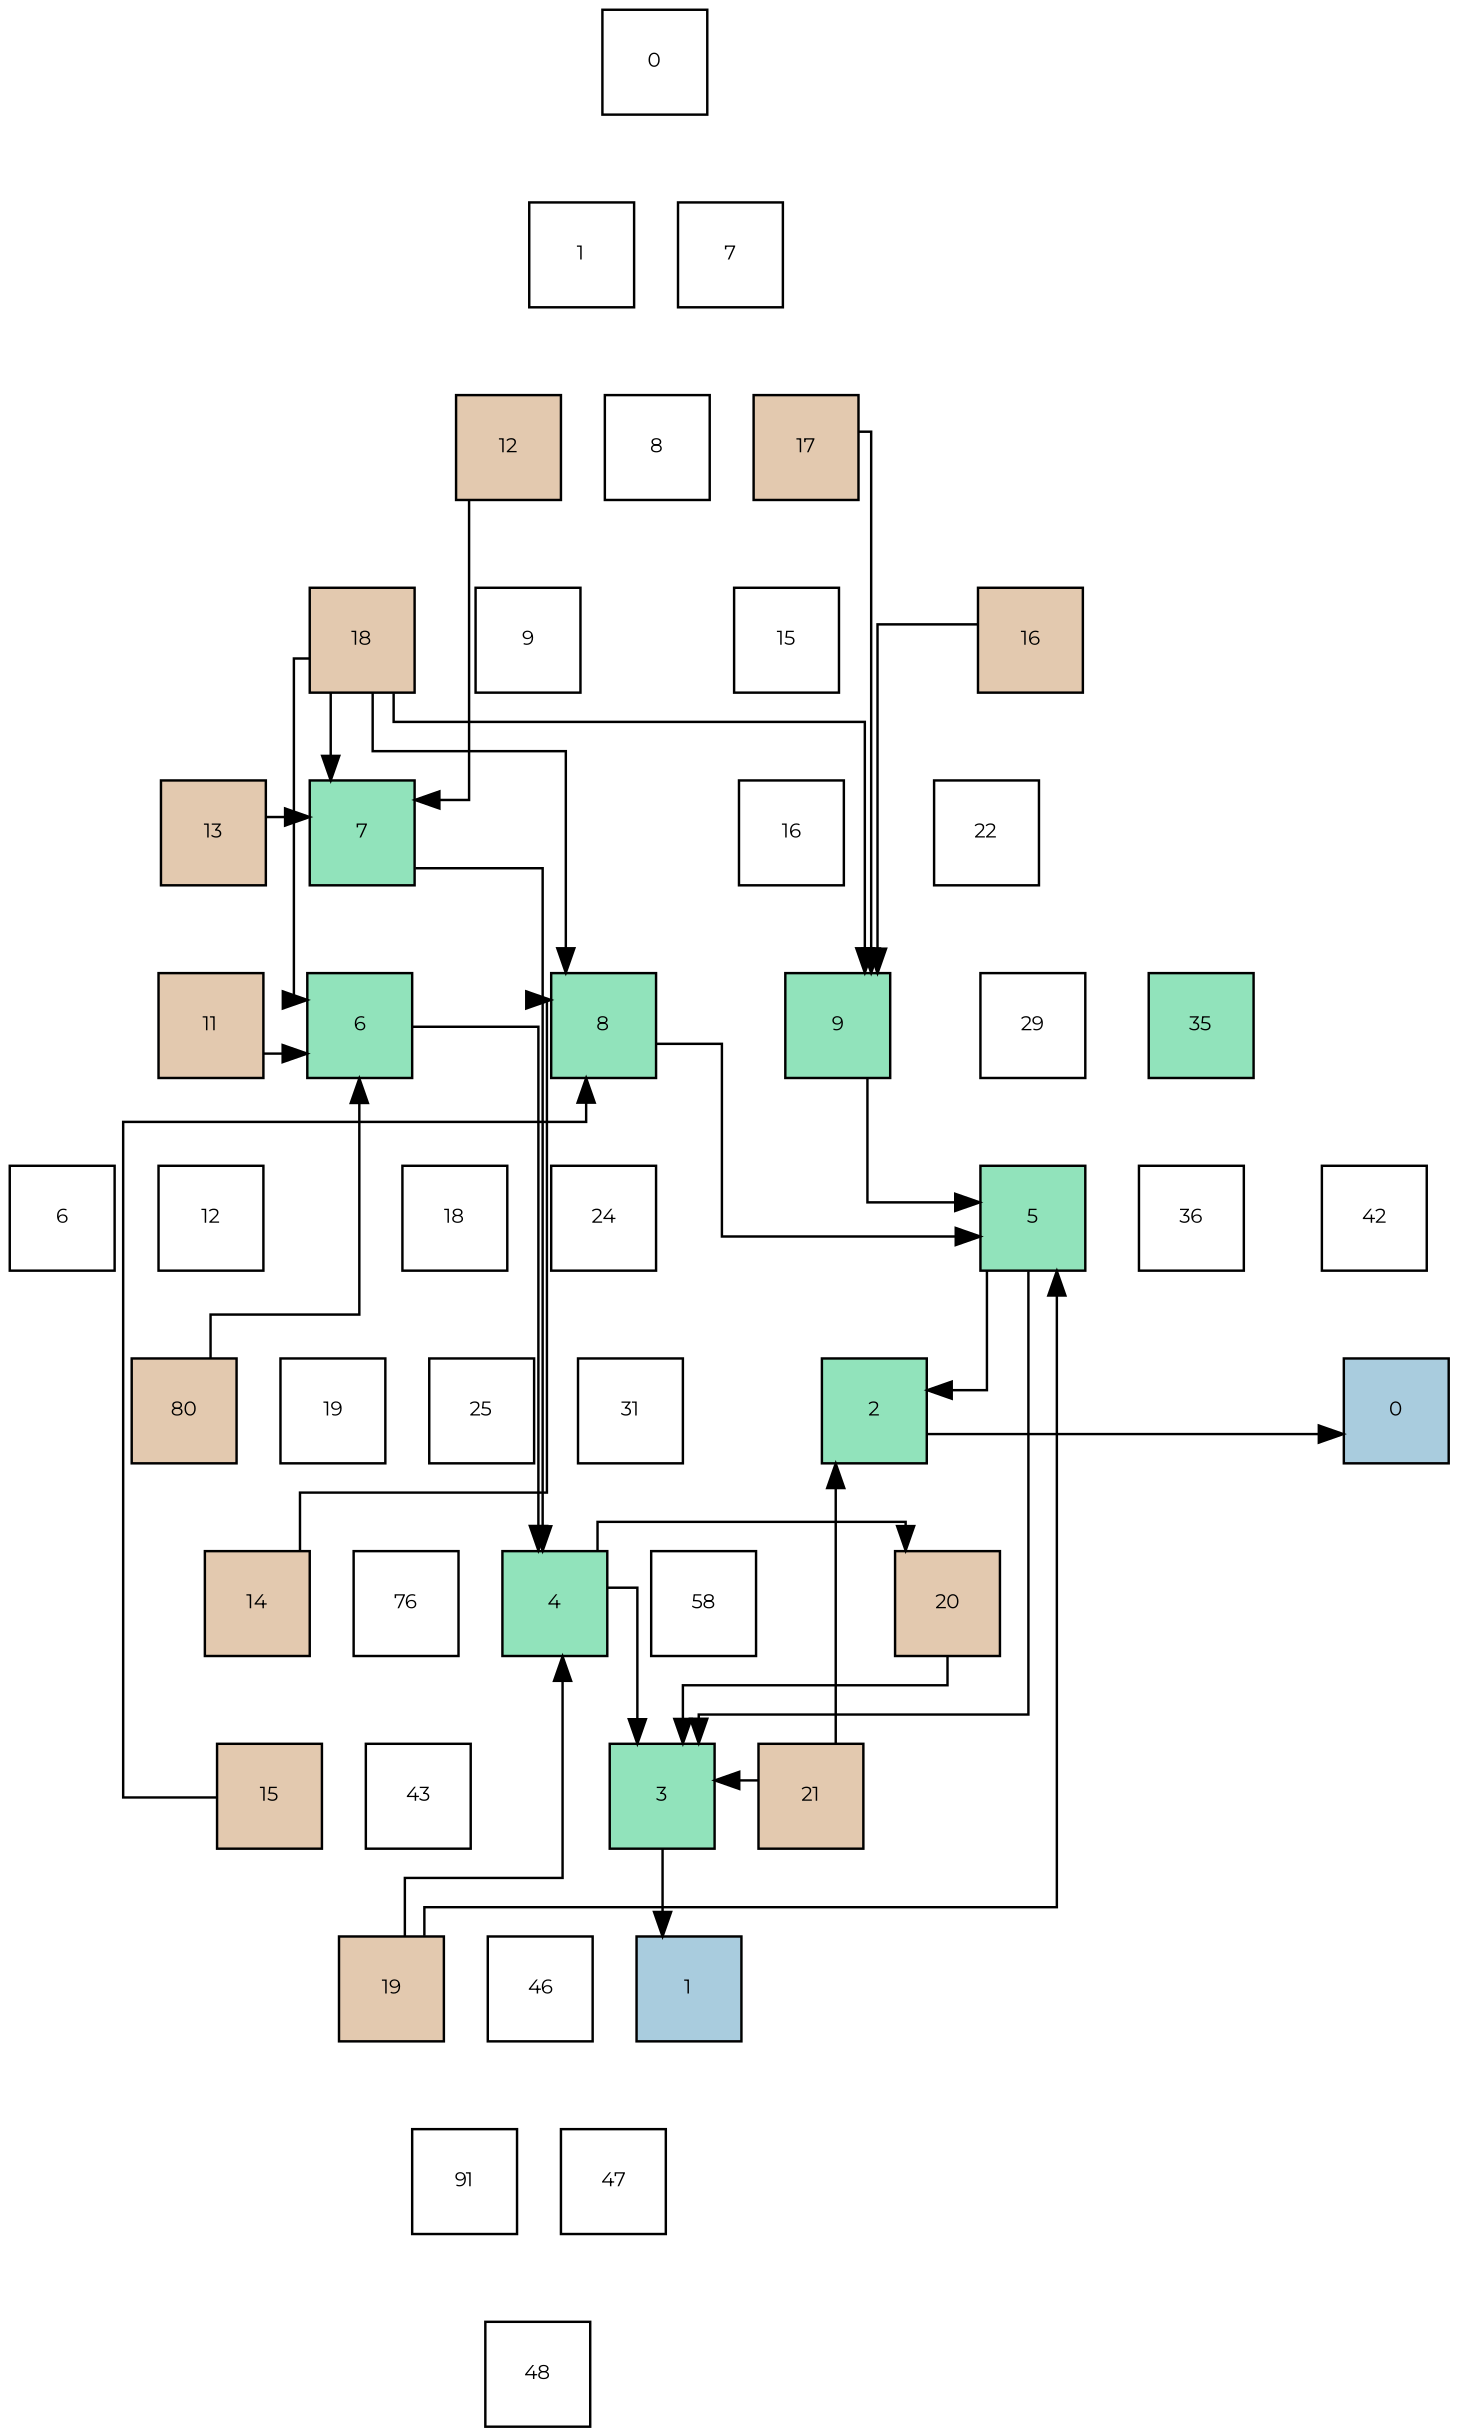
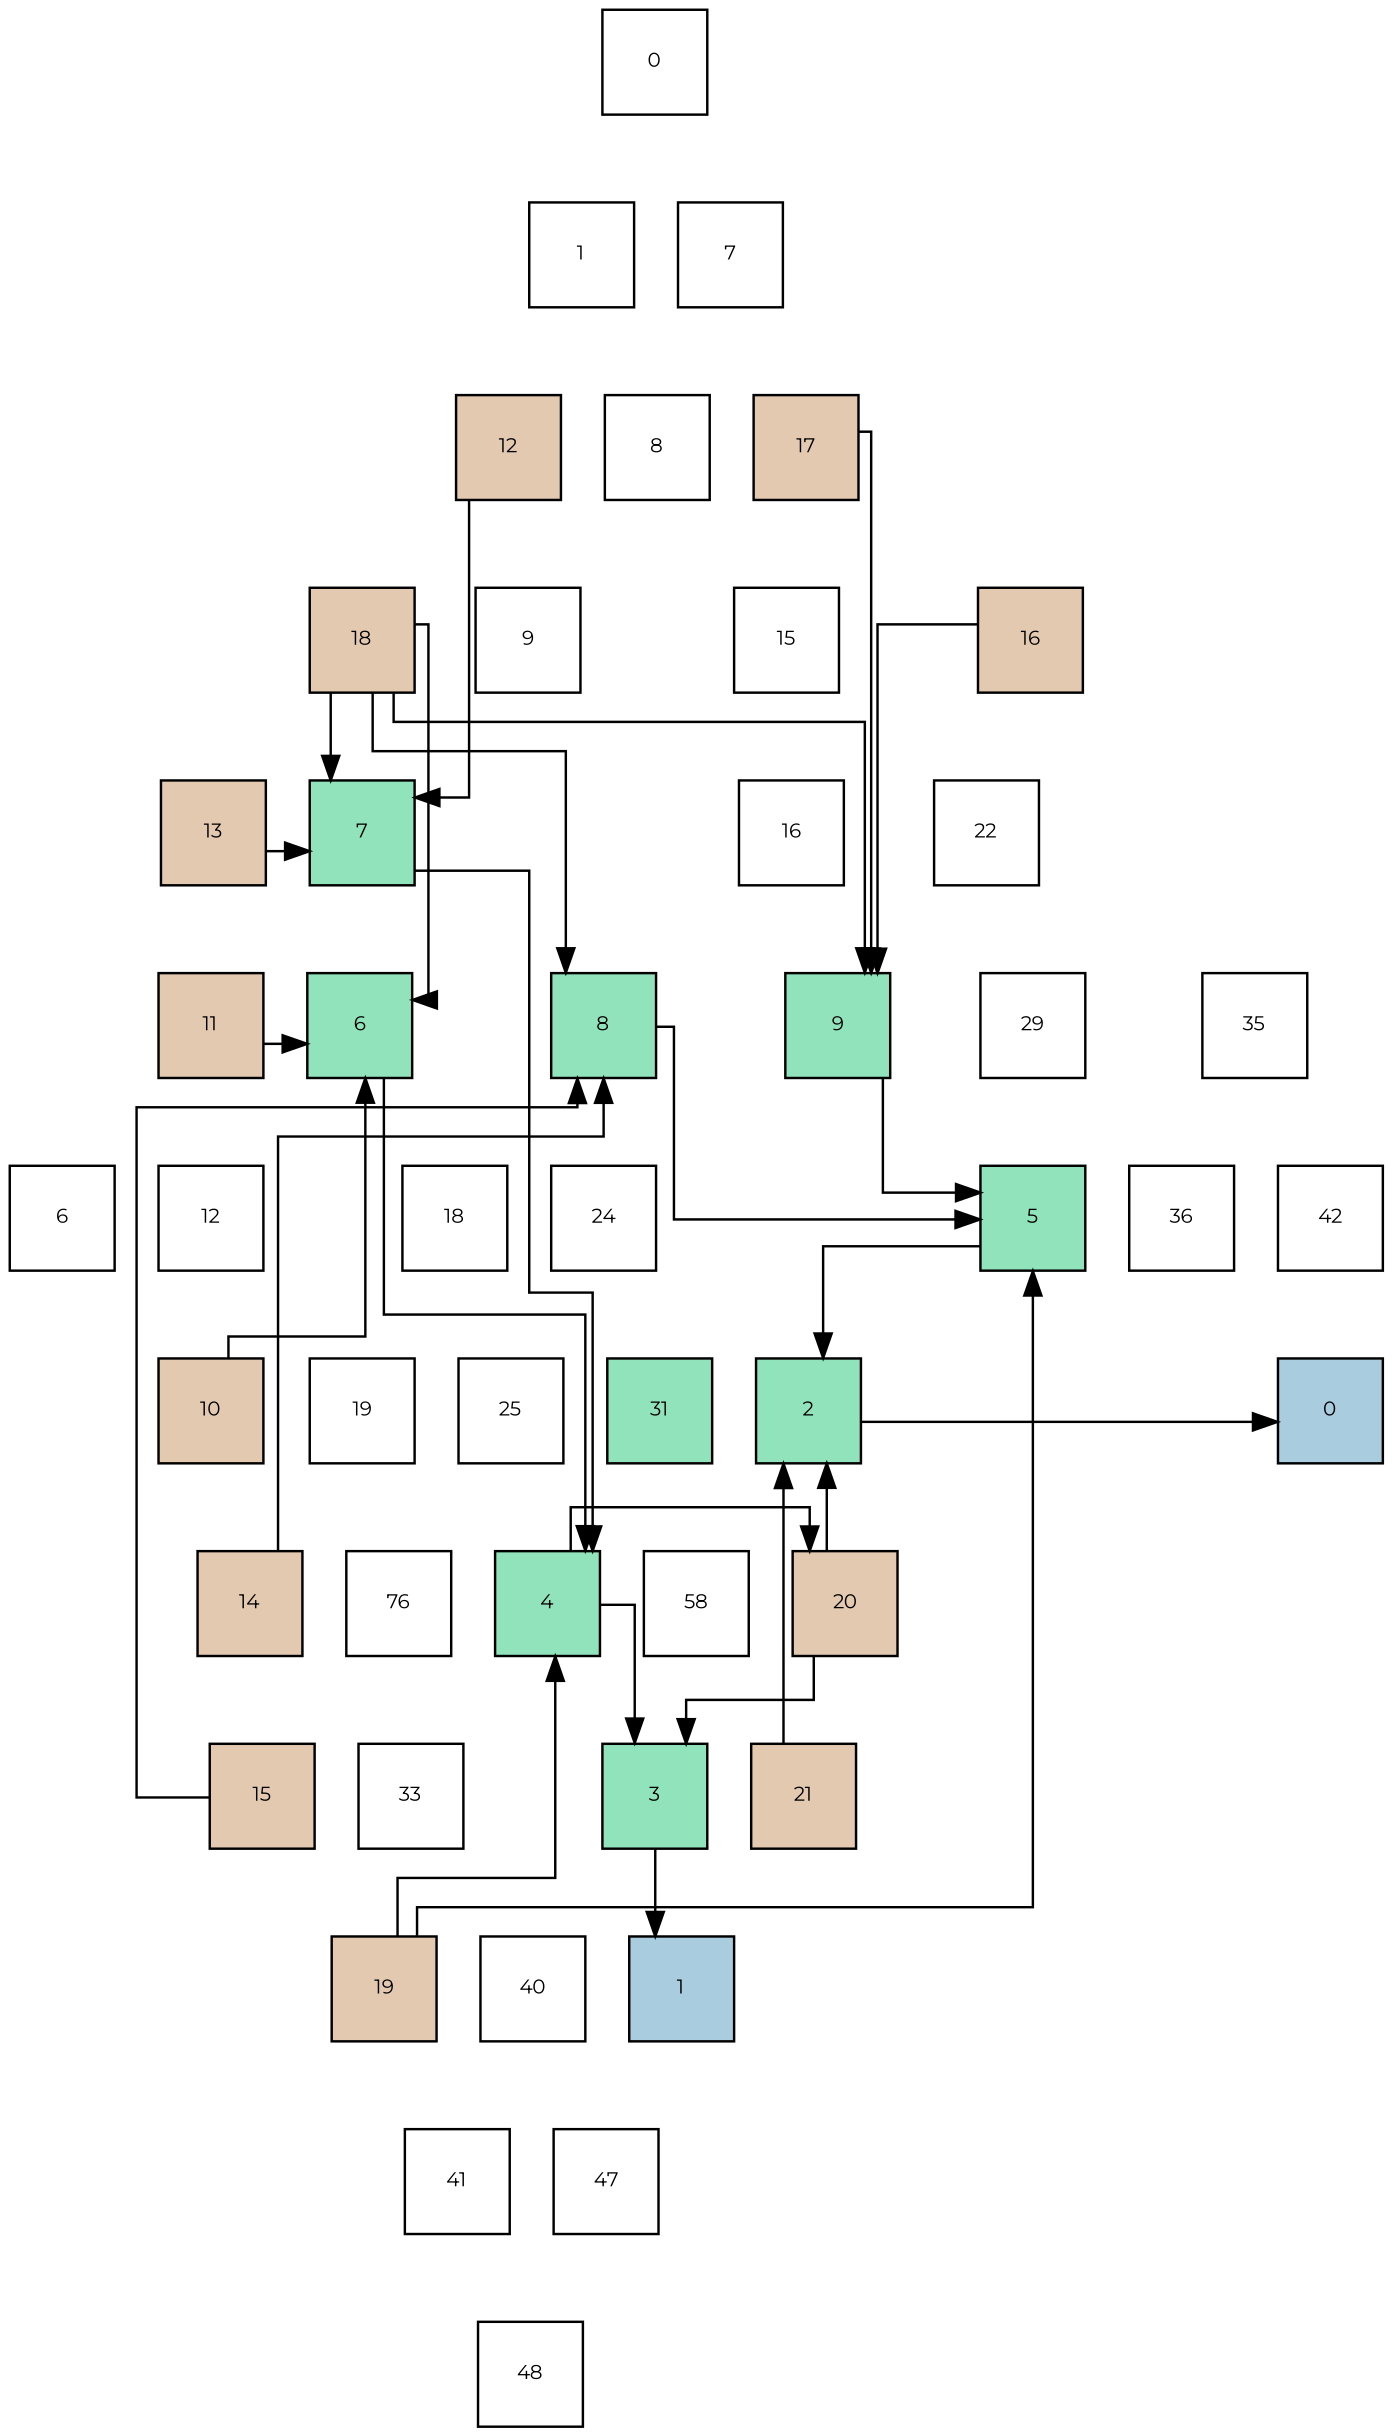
node "35": fillcolor #91e3bb -> #ffffff
node "80": label "80" -> "10"
node "31": fillcolor #ffffff -> #91e3bb
edge "20" -> "2": added
edge "5" -> "3": removed
edge "21" -> "3": removed
node "43": label "43" -> "33"
node "46": label "46" -> "40"
node "91": label "91" -> "41"
